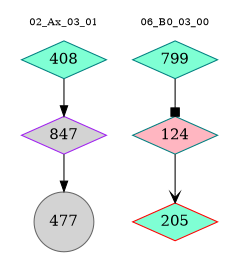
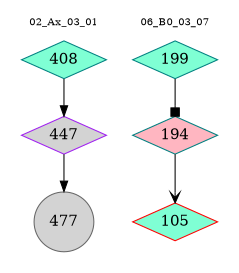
cluster "06_B0_03_00": label "06_B0_03_00" -> "06_B0_03_07"
node "799": label "799" -> "199"
node "847": label "847" -> "447"
node "124": label "124" -> "194"
node "205": label "205" -> "105"
